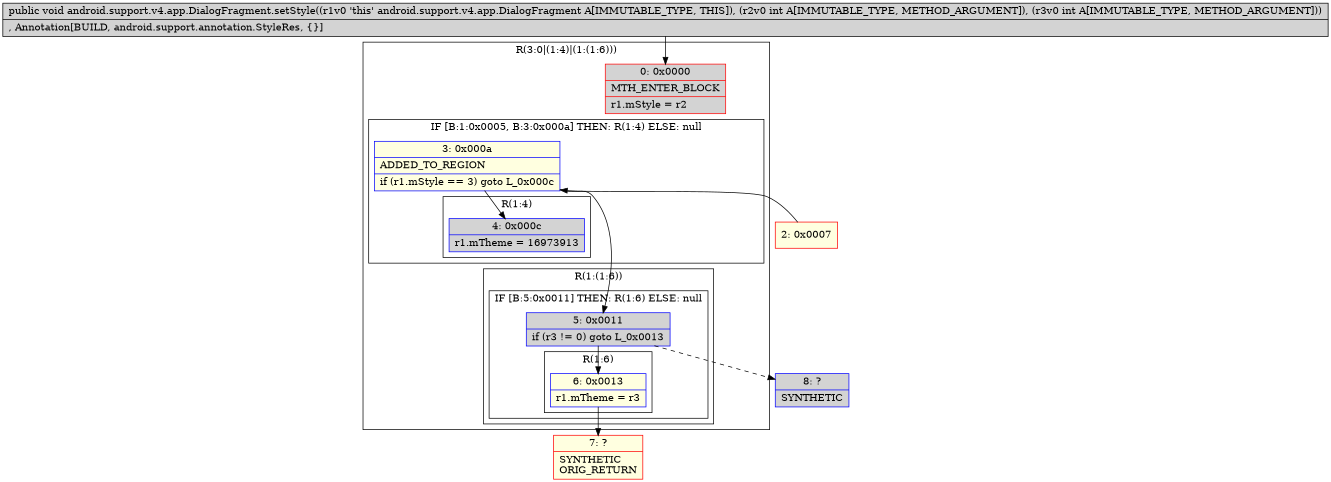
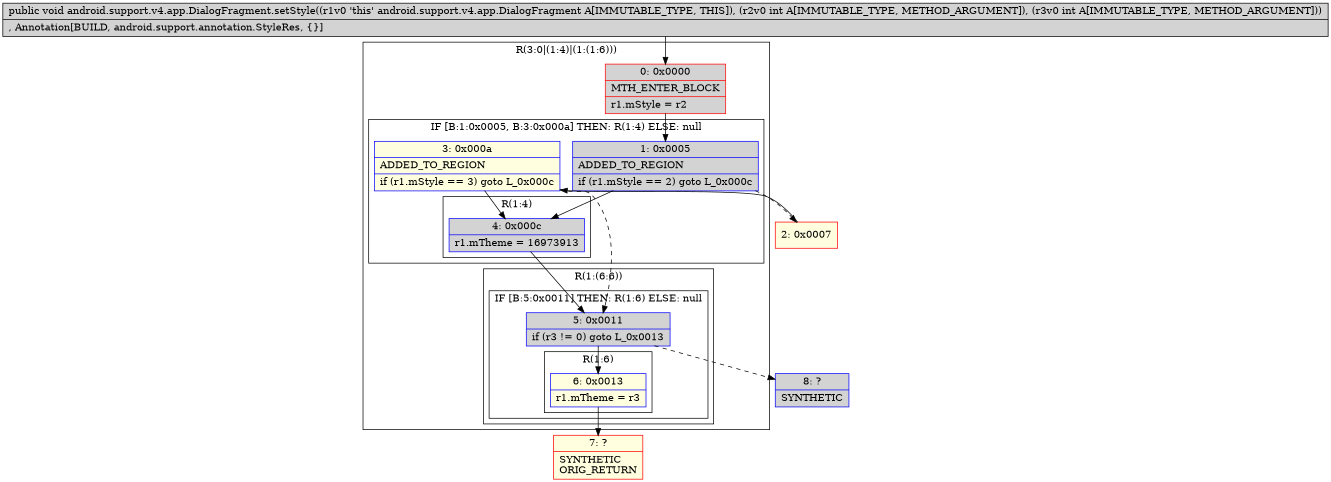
node "1: 0x0005": added
edge "3: 0x000a" -> "5: 0x0011": style solid -> dashed
cluster "R(1:(1:6))": label "R(1:(1:6))" -> "R(1:(6:6))"
edge "4: 0x000c" -> "5: 0x0011": added
